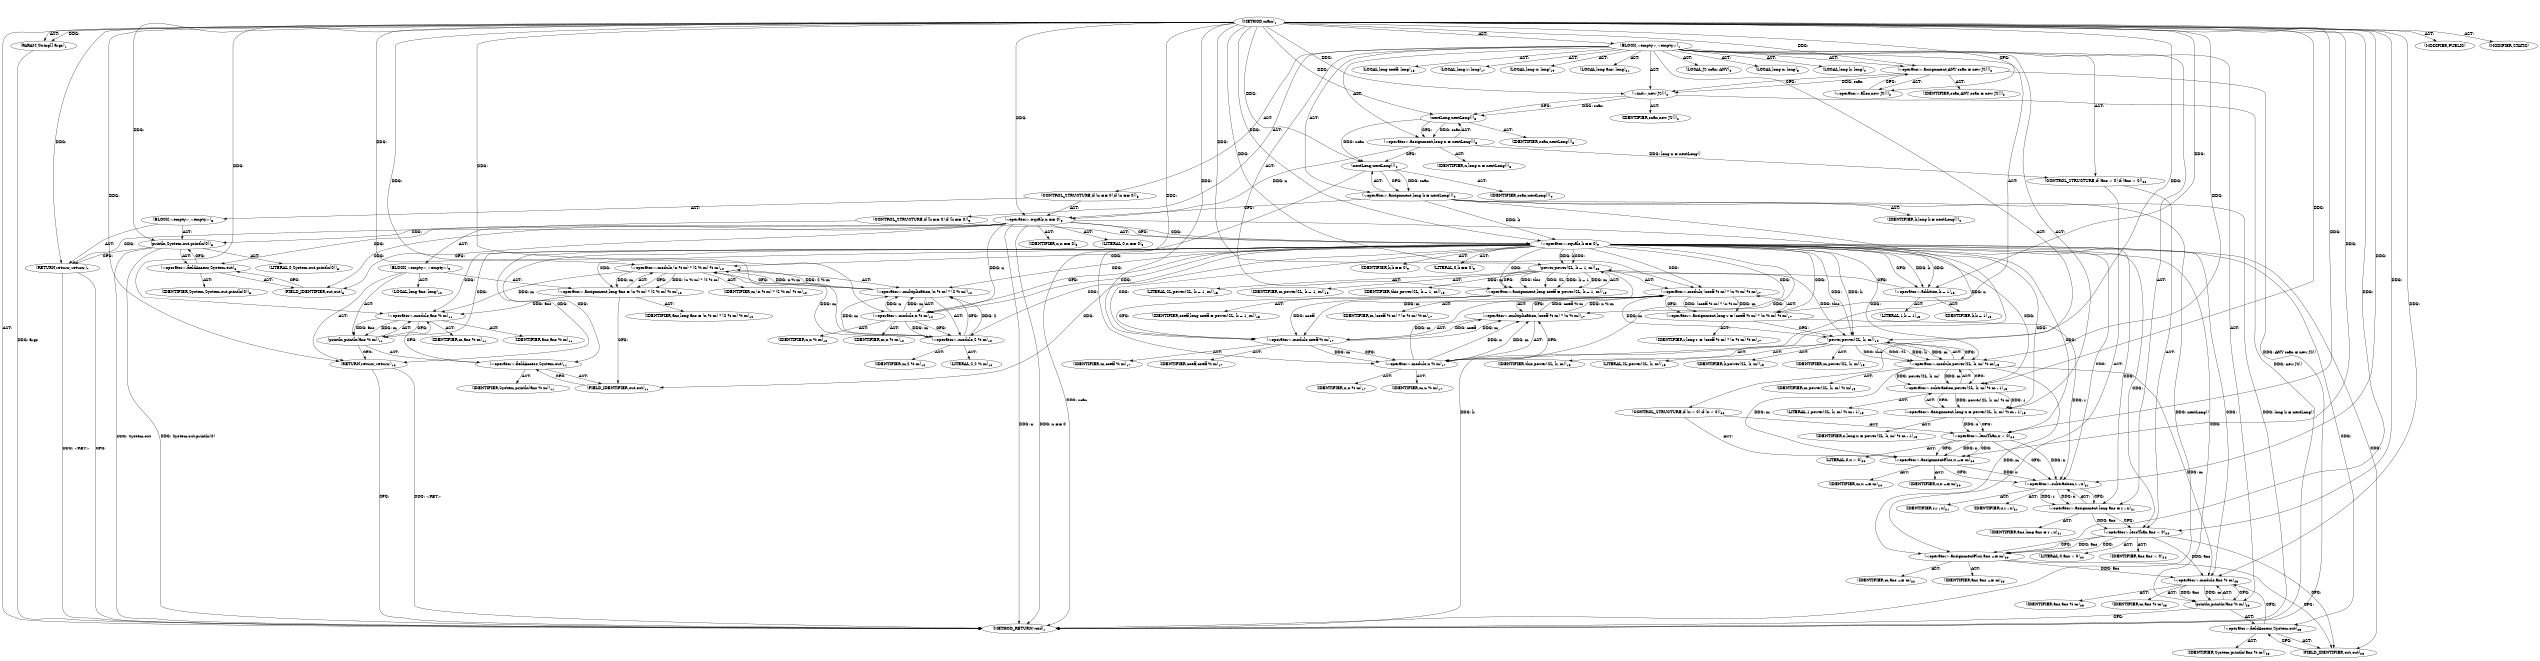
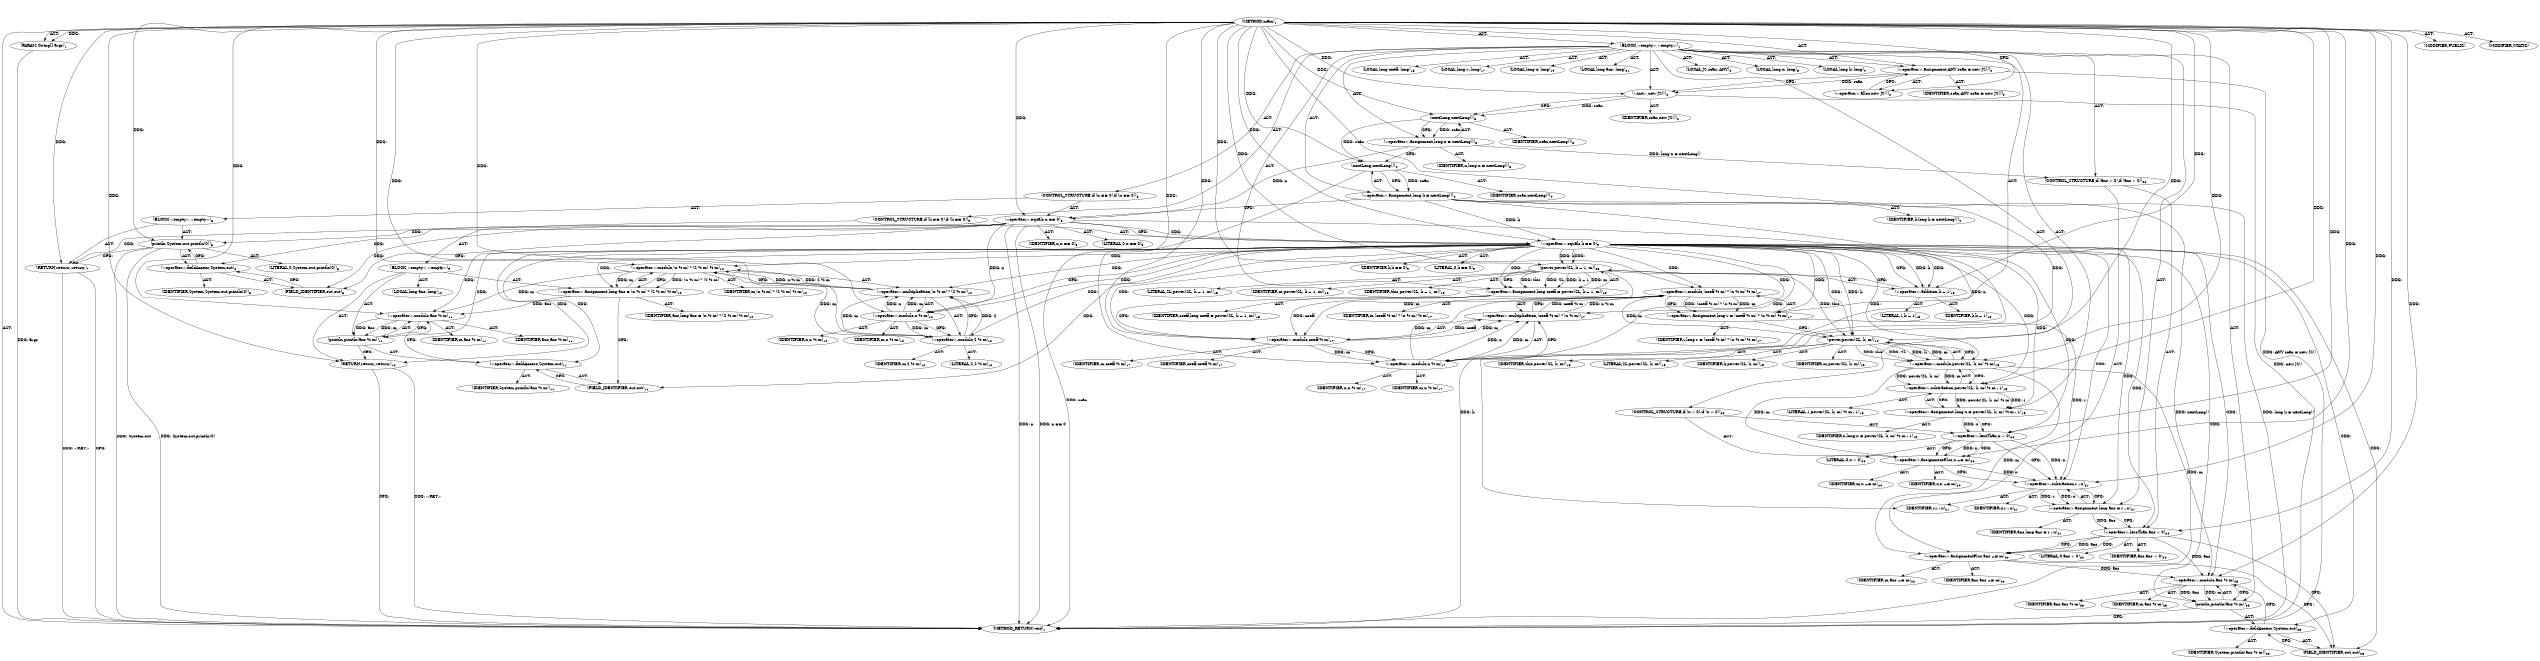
edge "(METHOD,main)" -> "(<operator>.assignment,ANY scan = new JS())": label "DDG: " -> "AST: "
edge "(METHOD,main)" -> "(<operator>.assignmentPlus,ans += m)": now "(METHOD,main)" -> "(IDENTIFIER,r,r - x)"
edge "(power,power(2L, k + 1, m))" -> "(<operator>.modulo,(coeff % m) * (n % m) % m)": now "(power,power(2L, k + 1, m))" -> "(<operator>.addition,k + 1)"
edge "(power,power(2L, k + 1, m))" -> "(IDENTIFIER,this,power(2L, k + 1, m))": label "DDG: m" -> "AST: "
node "(IDENTIFIER,m,power(2L, k, m) % m)": removed
